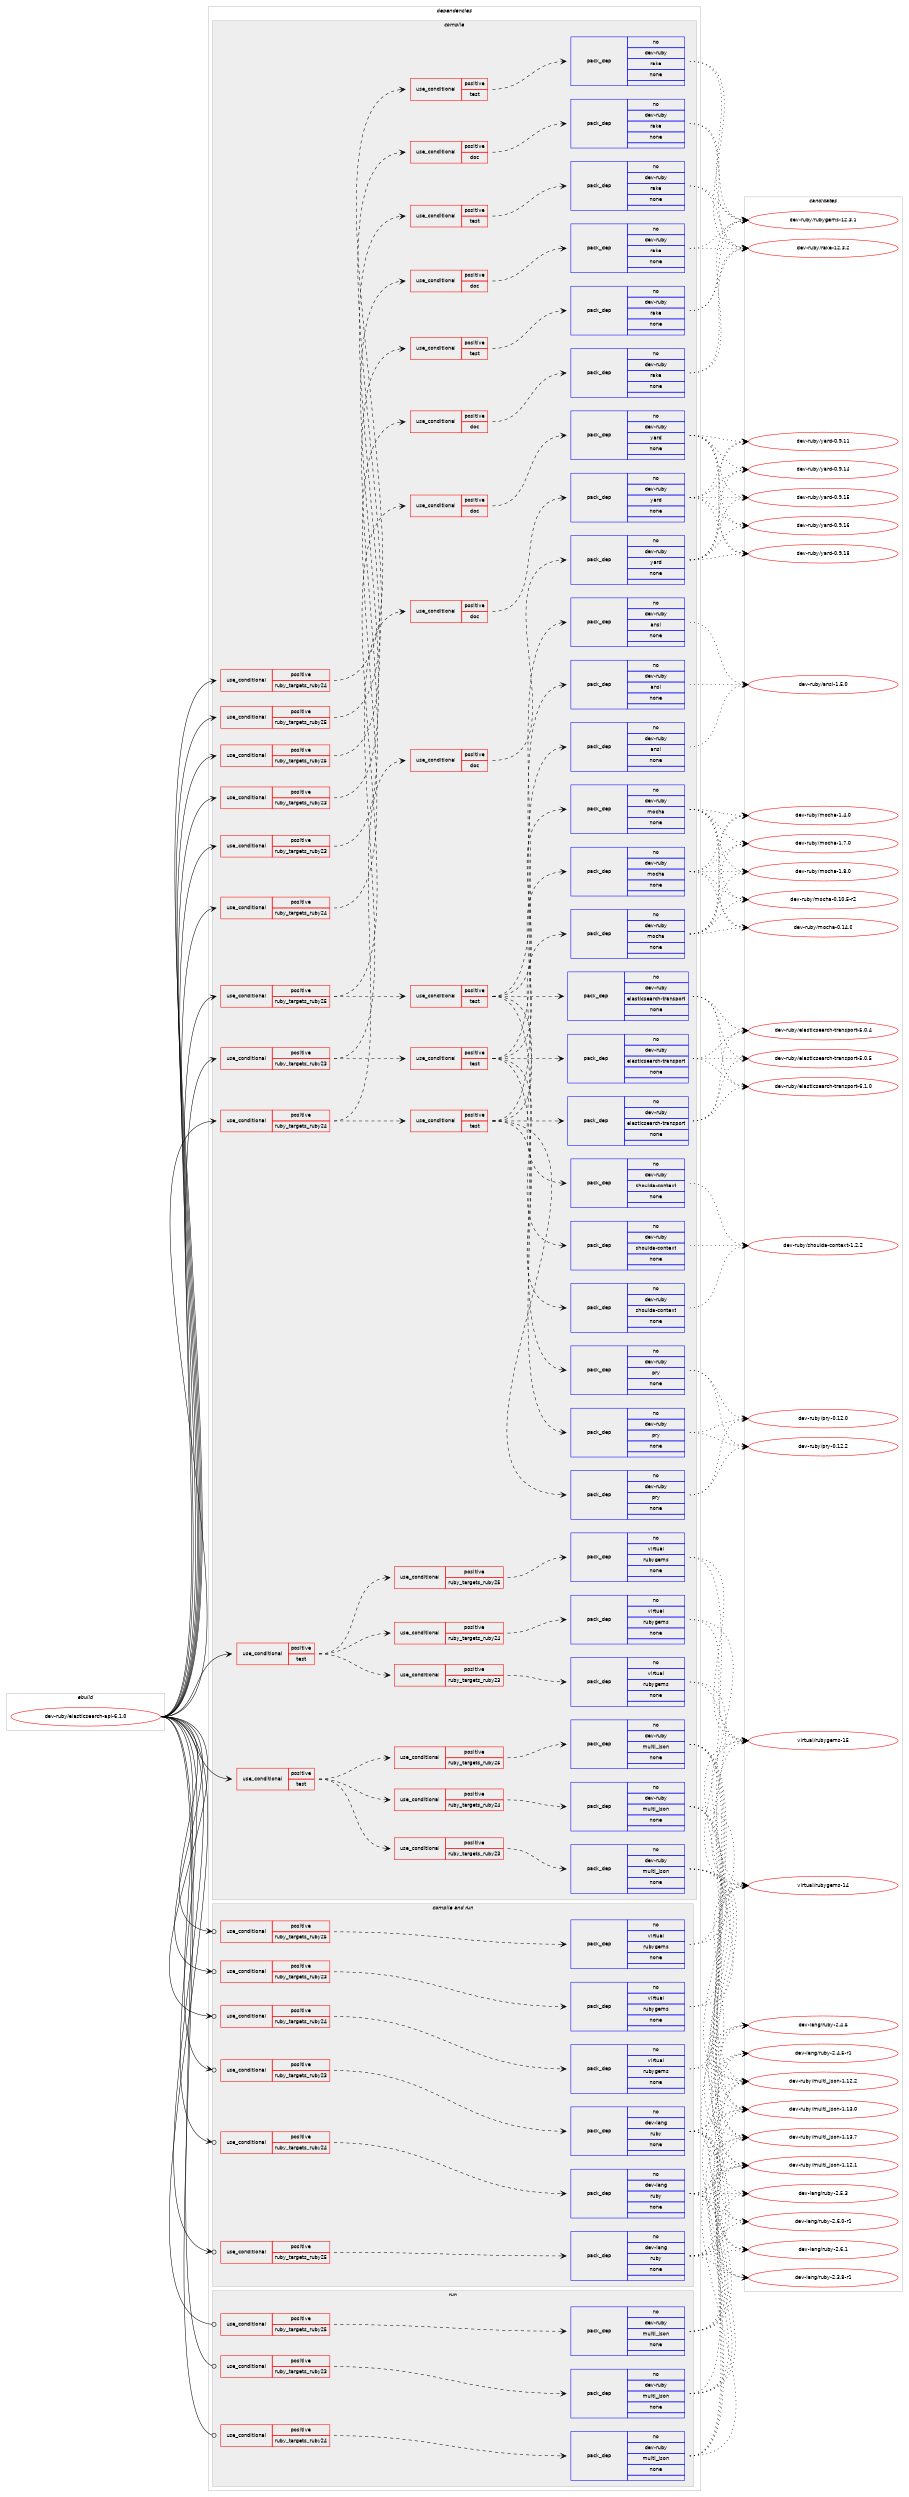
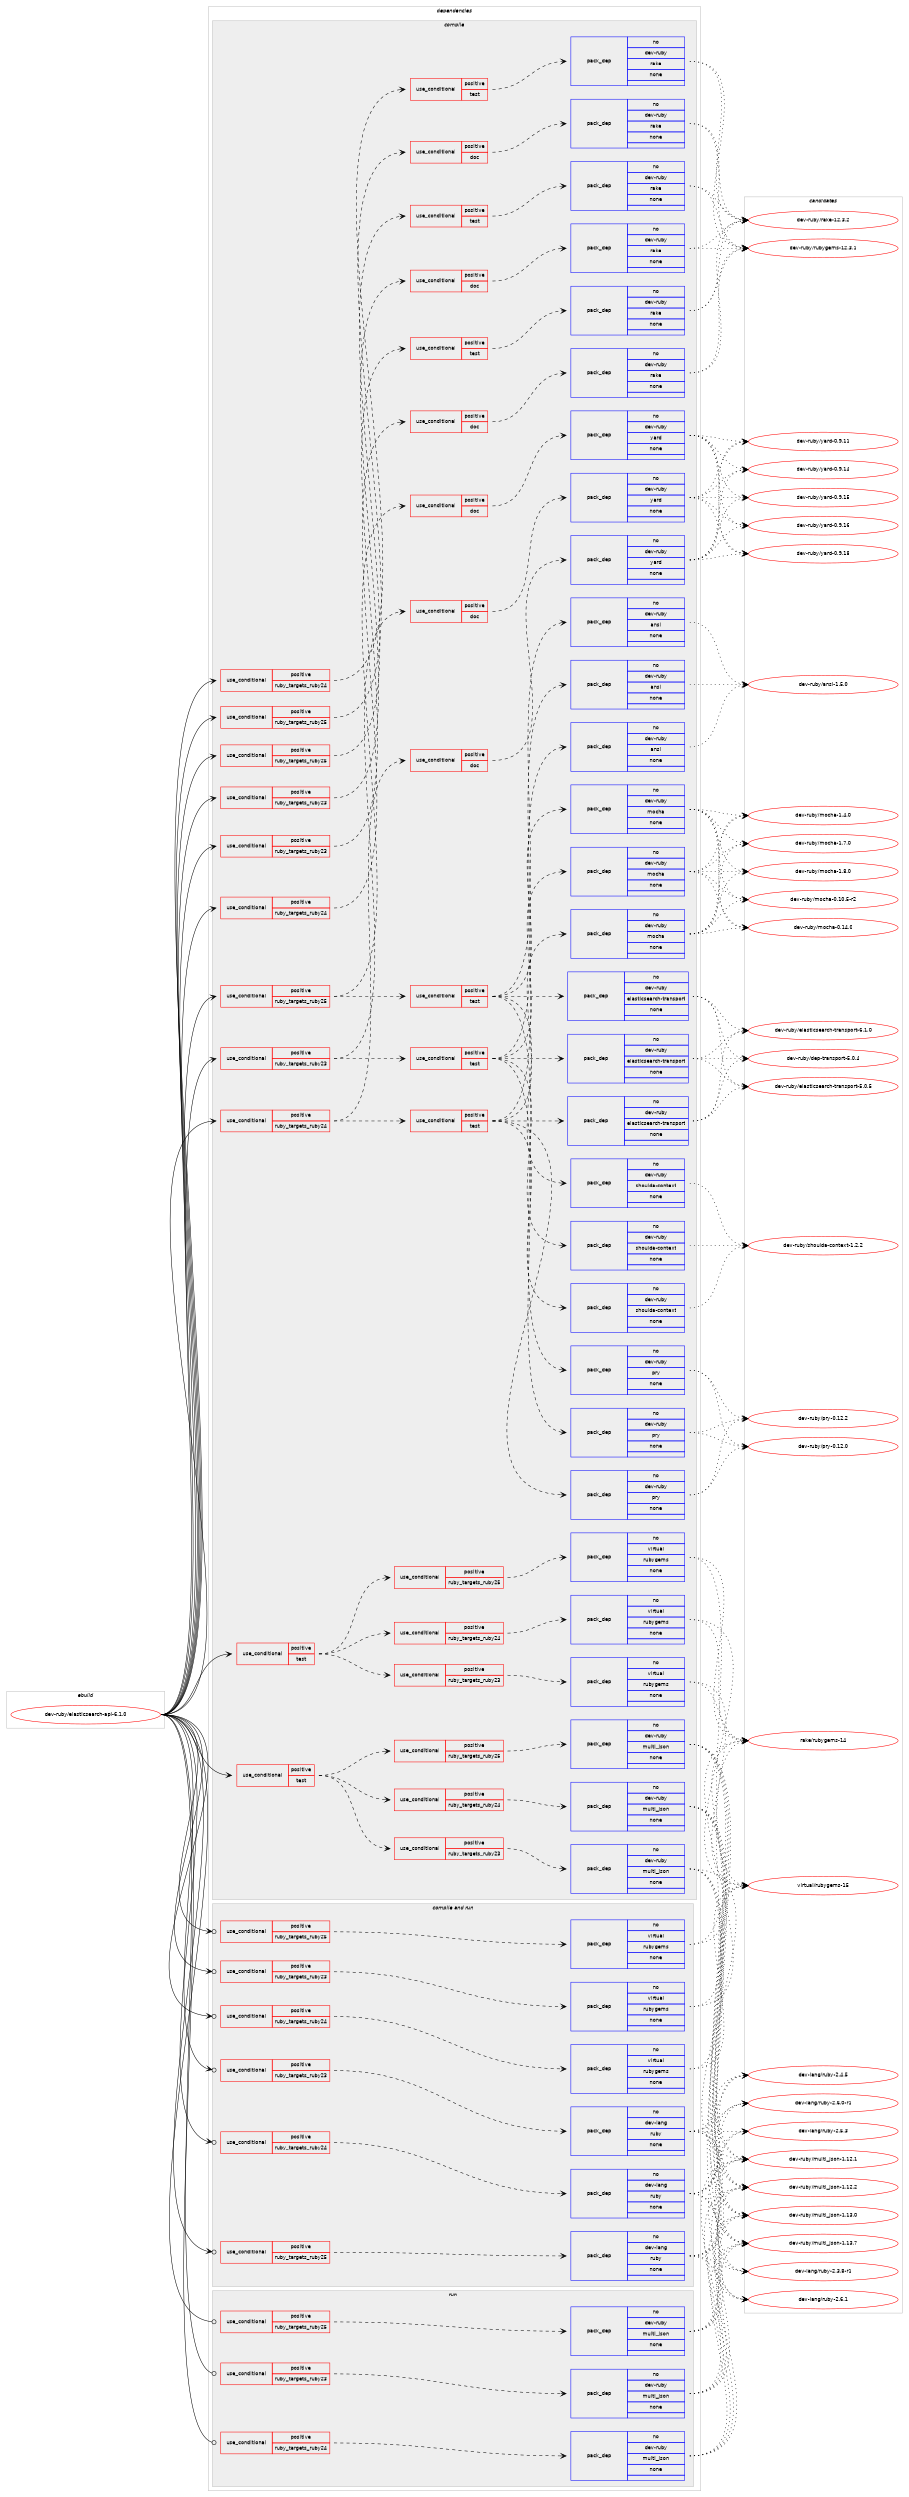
node "dev-ruby/elasticsearch-transport-5.0.4": label "dev-ruby/elasticsearch-transport-5.0.4" -> "dev-ruby/dep-transport-5.0.4"
node "virtual/rubygems-14": label "virtual/rubygems-14" -> "rake/rubygems-14"
node "dev-lang/ruby-2.4.5-r1": removed
